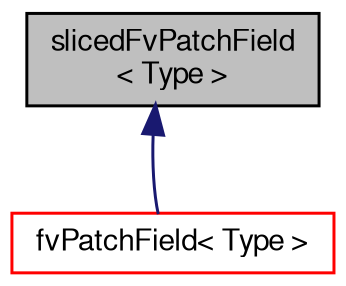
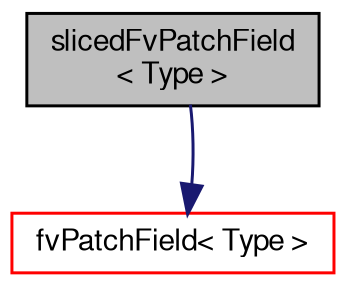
edge "fvPatchField< Type >" -> "slicedFvPatchField < Type >": reversed
